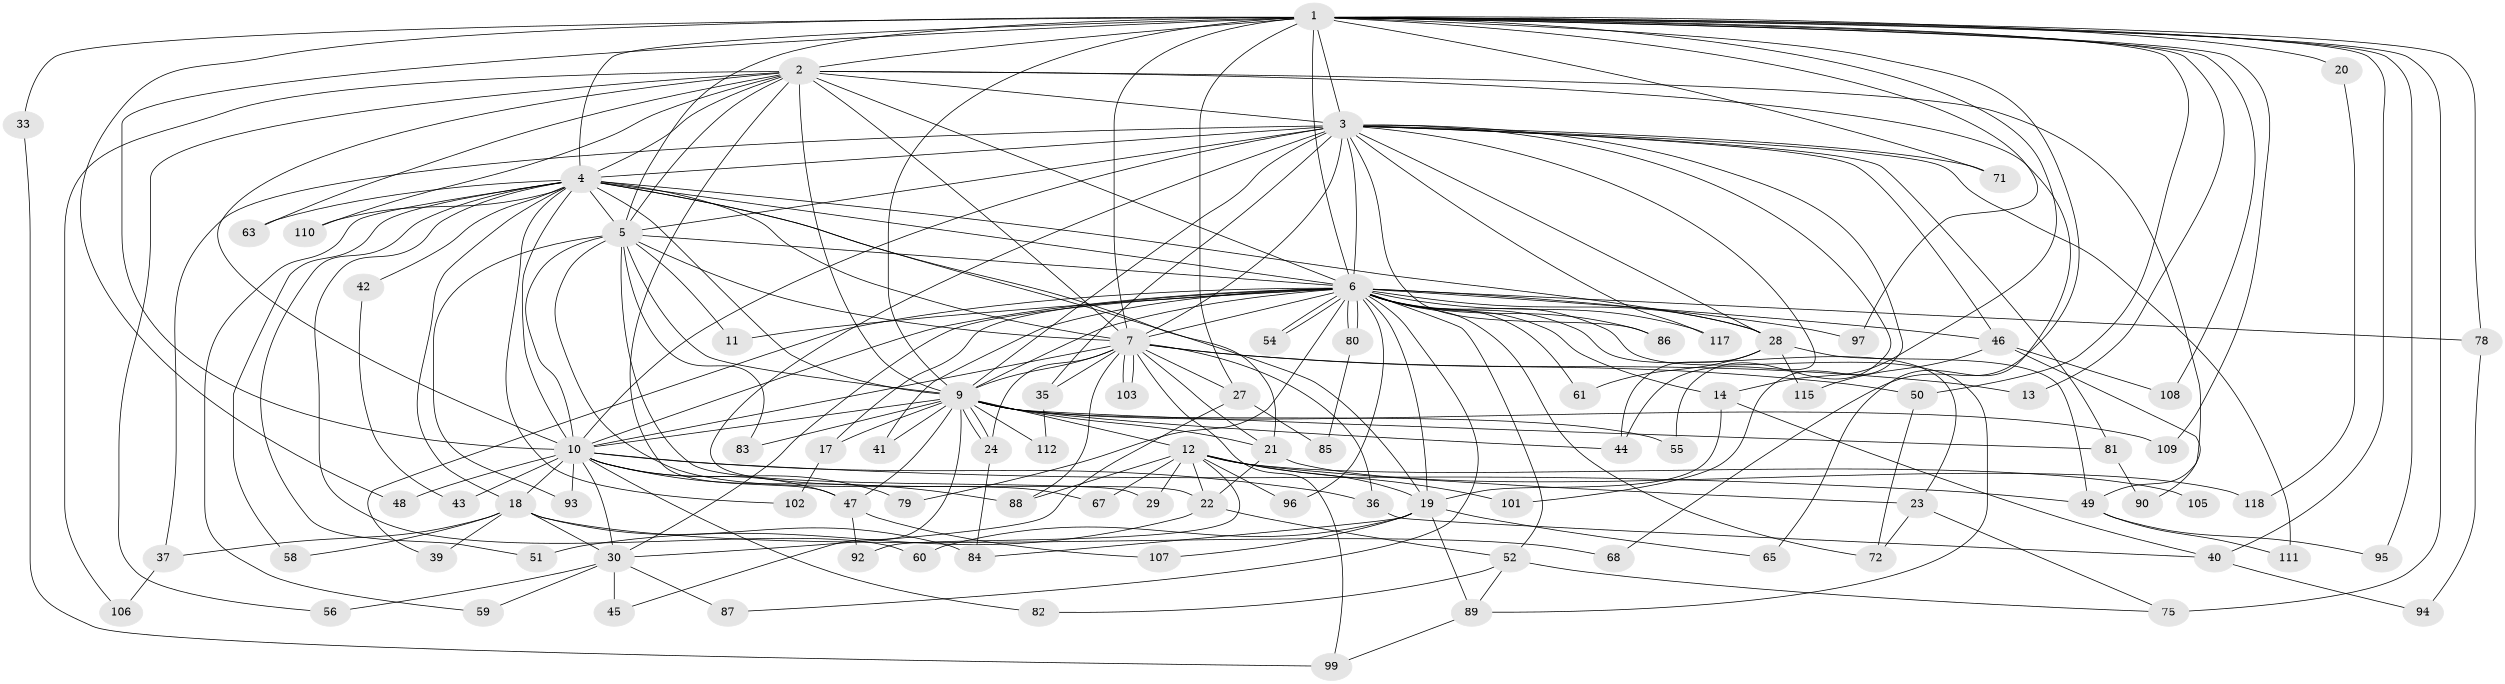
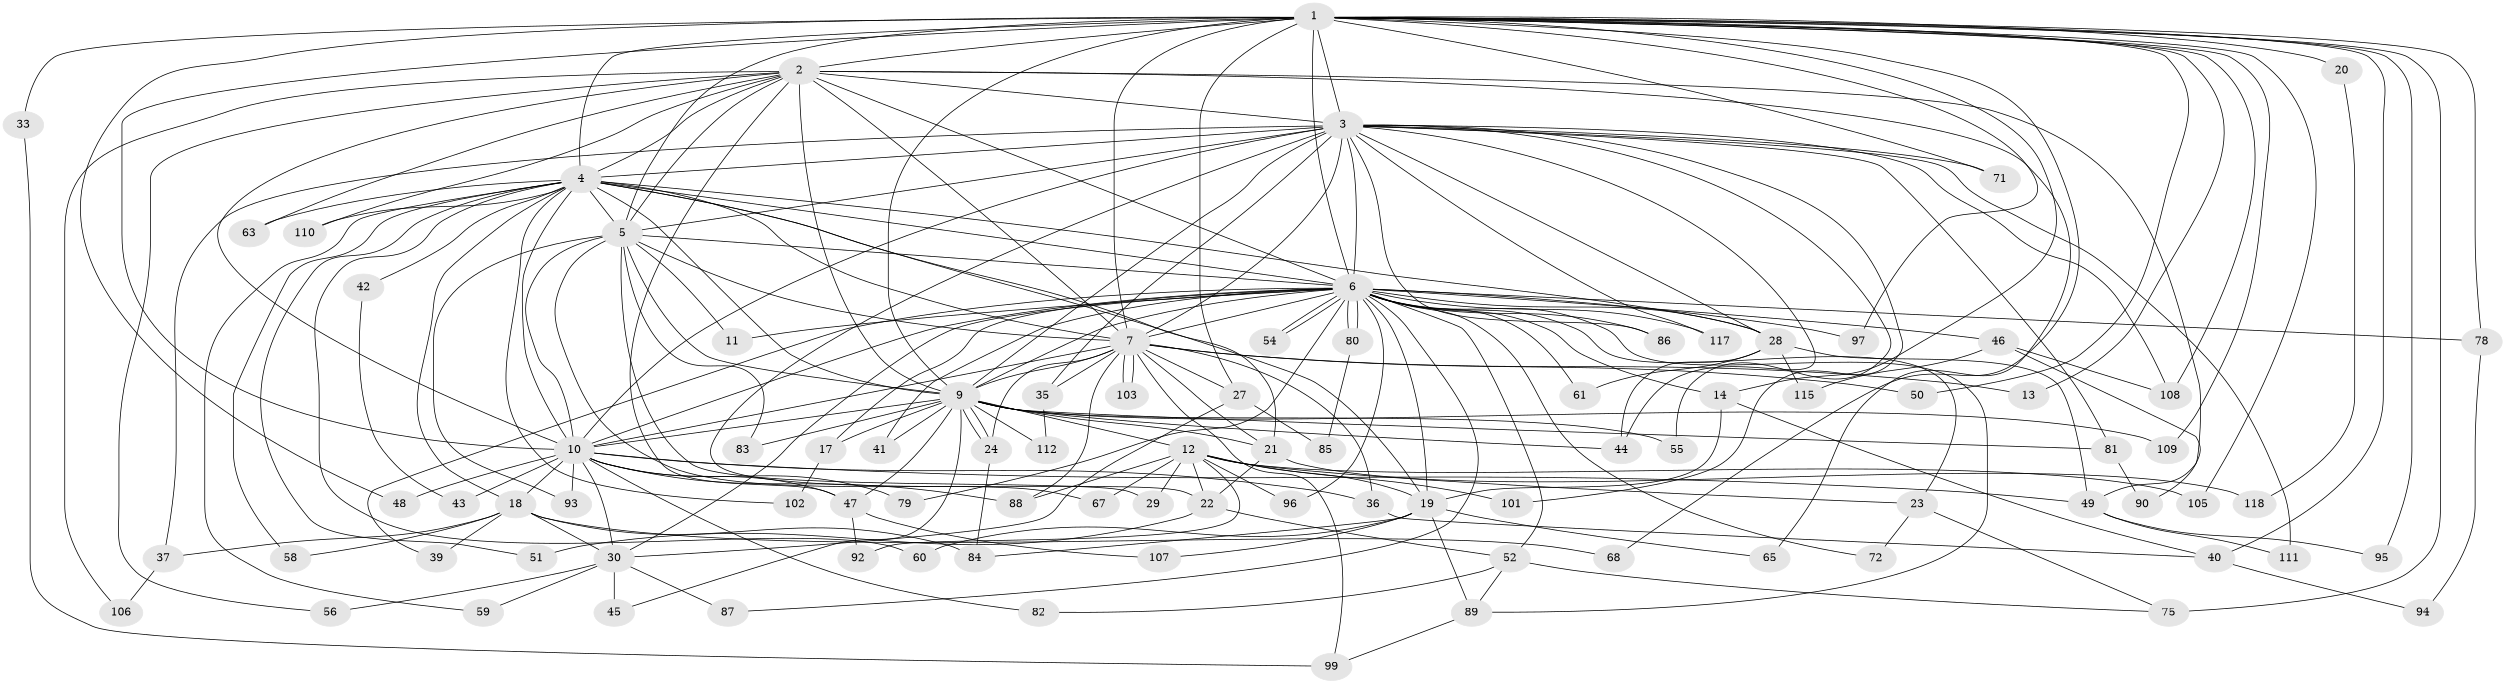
edge "1" -- "105": added
edge "3" -- "46": now "3" -- "108"
edge "50" -- "72": removed
